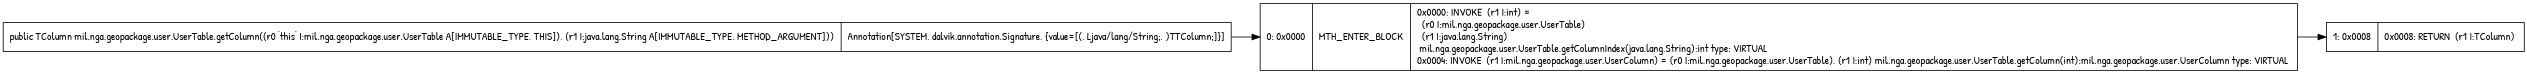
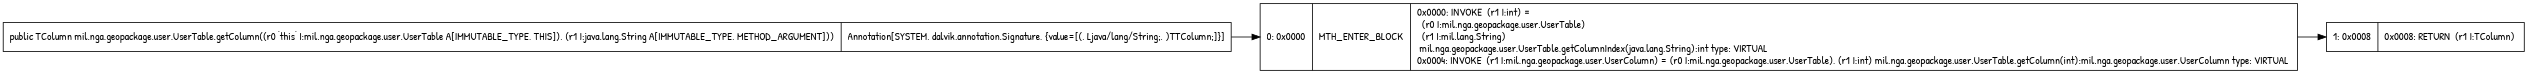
node "0: 0x0000": text "(r1 I:java.lang.String)" -> "(r1 I:mil.lang.String)"
